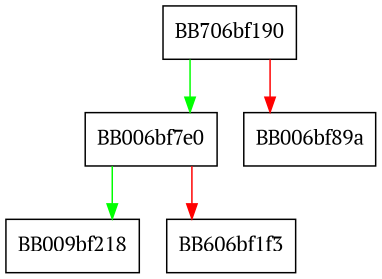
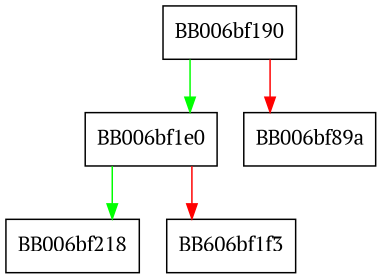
node "BB706bf190": label "BB706bf190" -> "BB006bf190"
node "BB006bf7e0": label "BB006bf7e0" -> "BB006bf1e0"
node "BB009bf218": label "BB009bf218" -> "BB006bf218"
